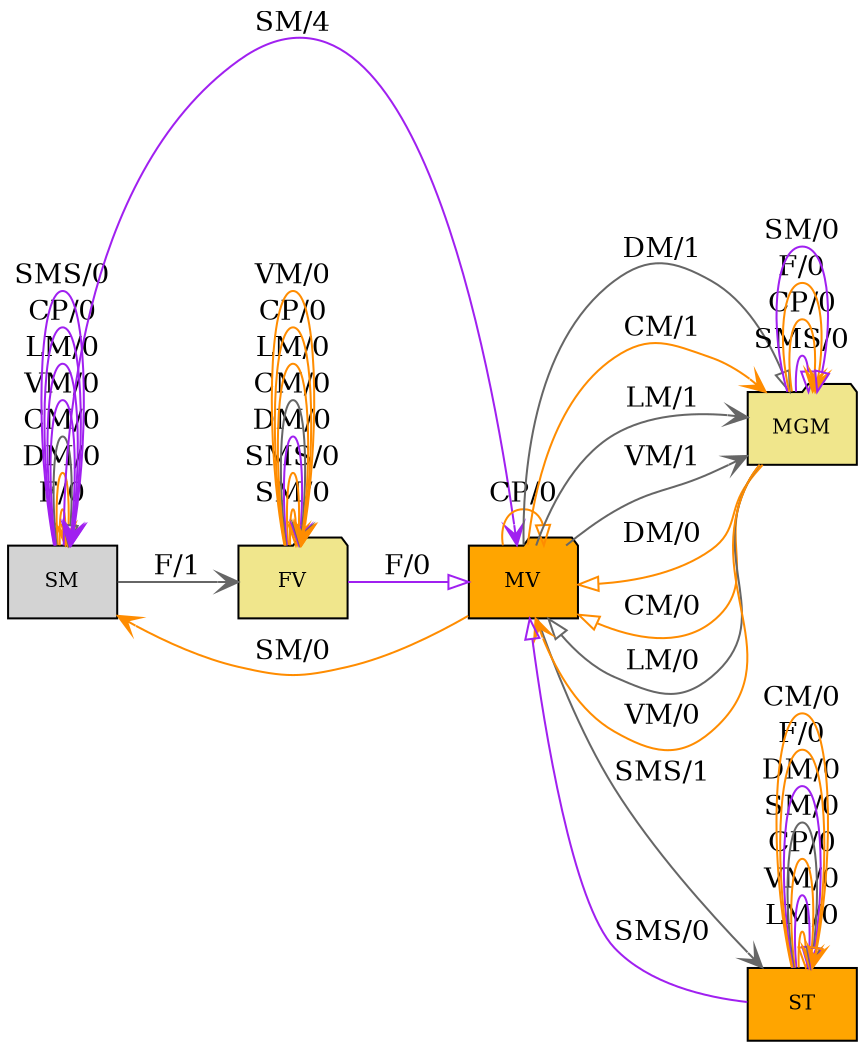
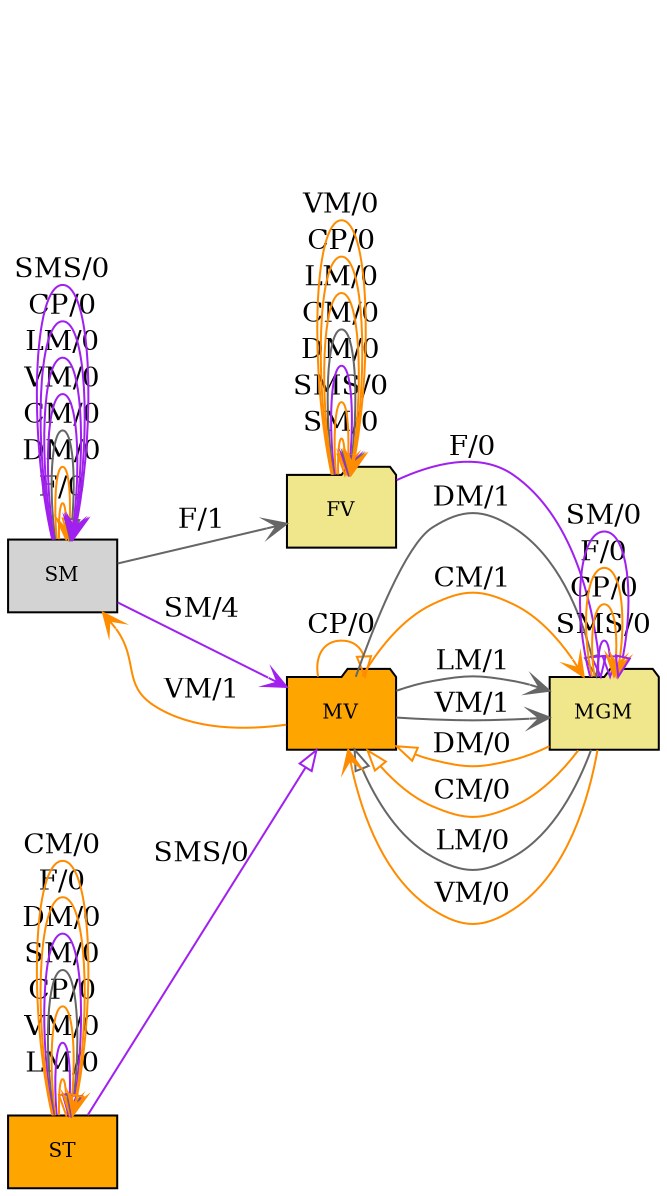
edge "FV" -> "MV": now "FV" -> "MGM"
edge "MV" -> "SM": label "SM/0" -> "VM/1"
edge "MV" -> "ST": removed, label "SMS/1"
